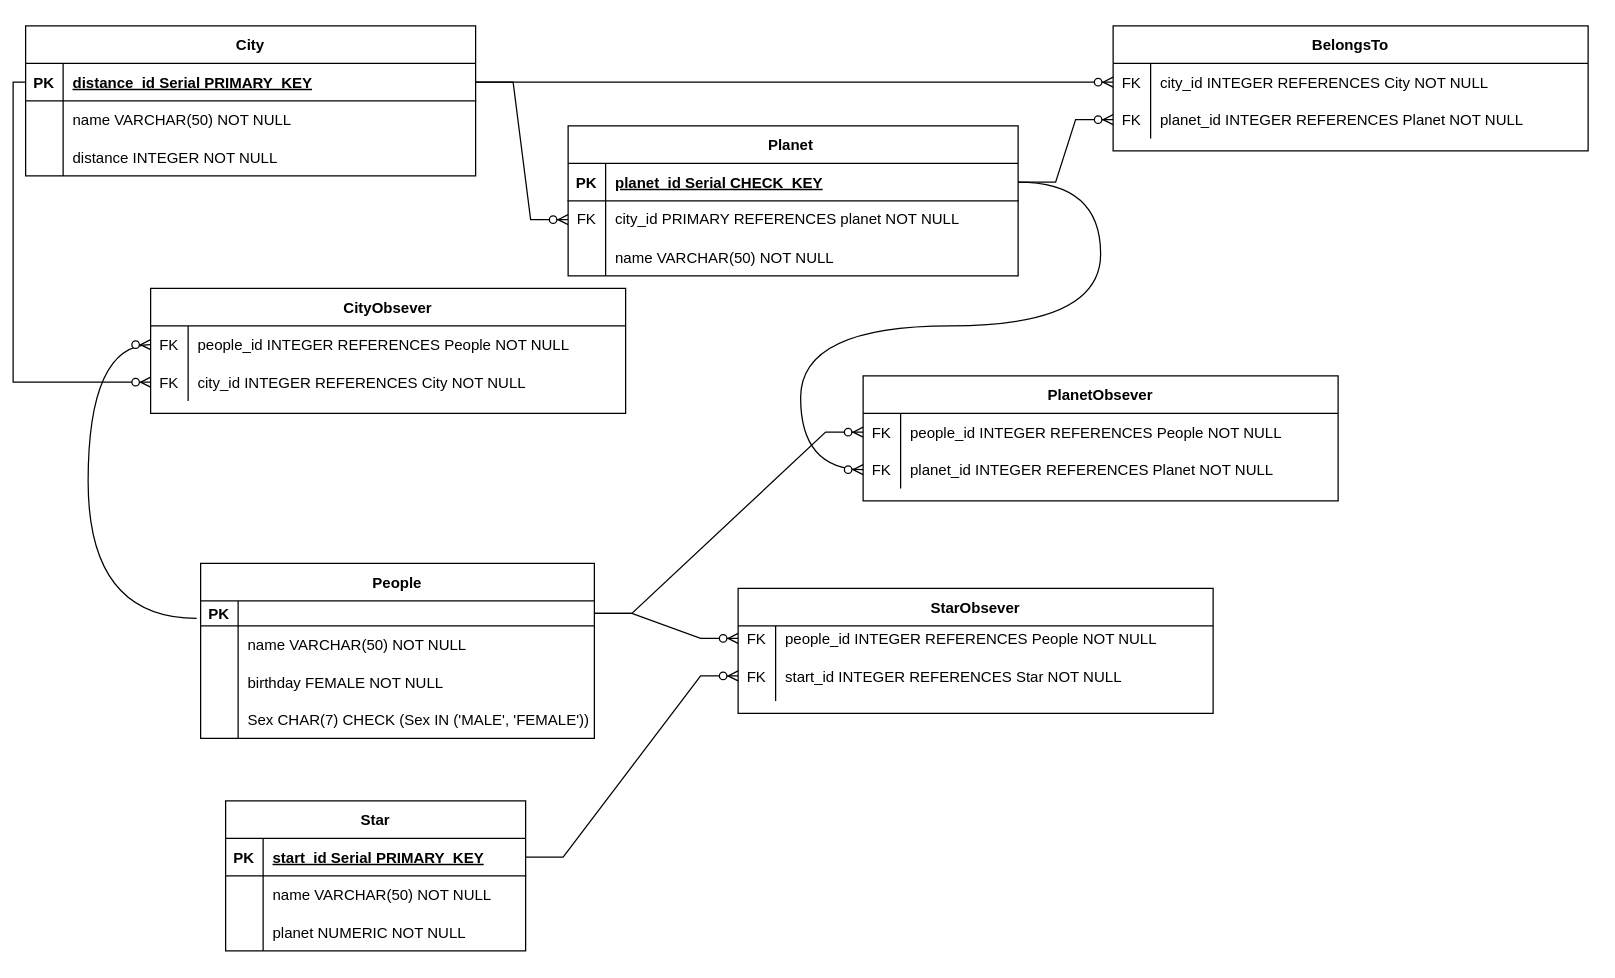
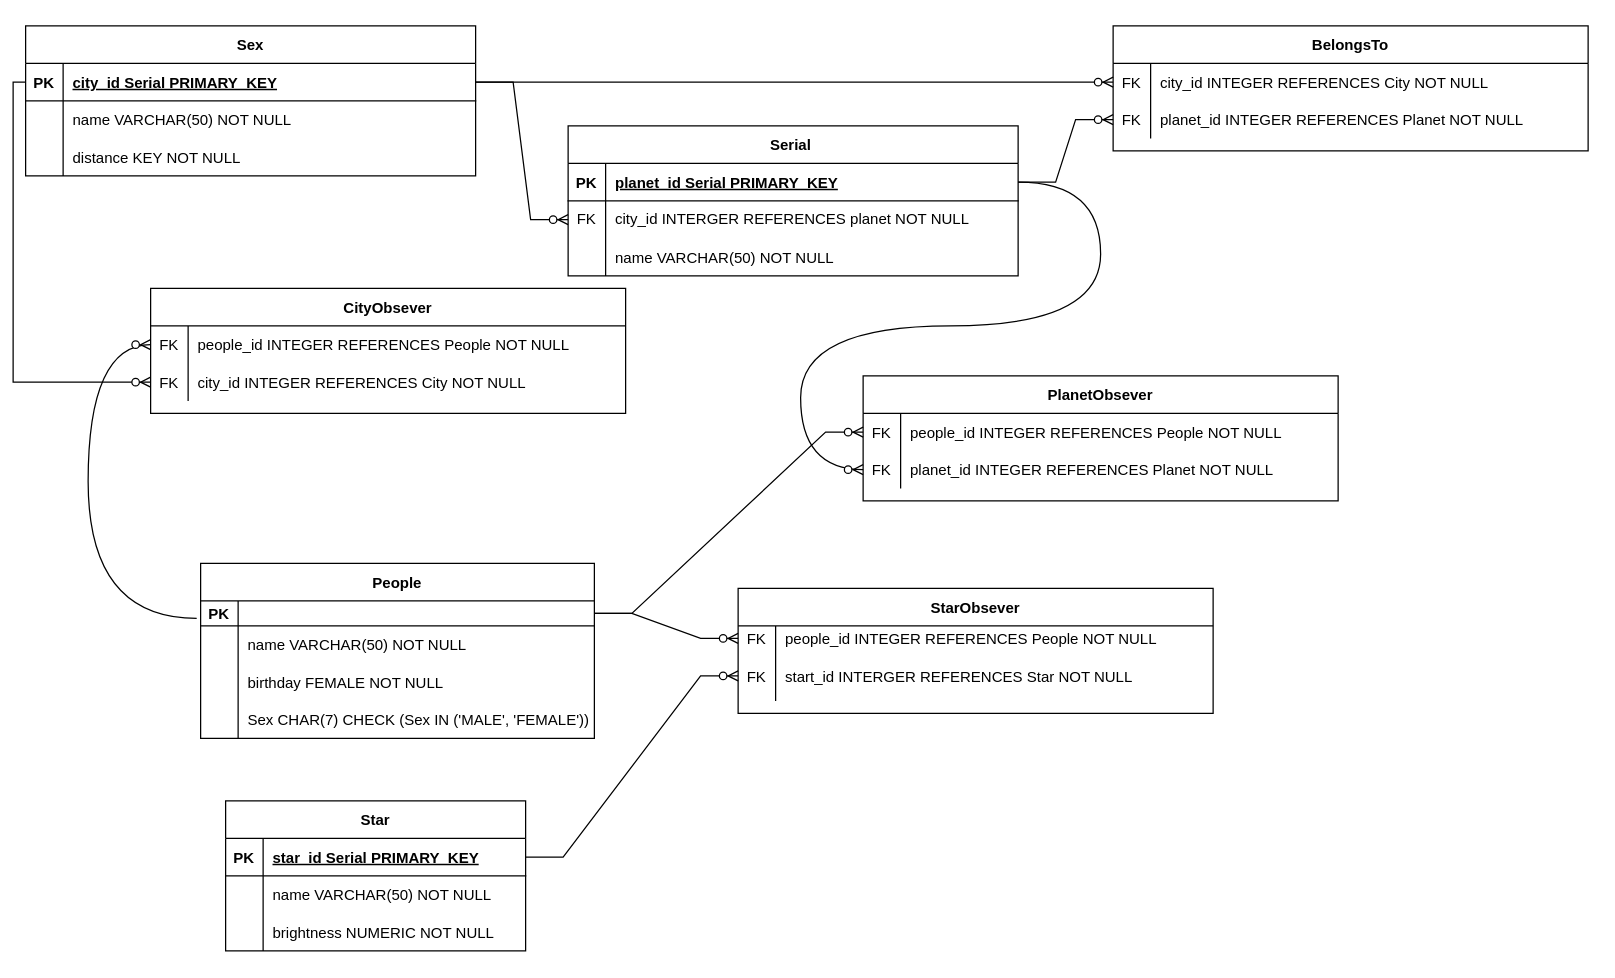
node "City": label "City" -> "Sex"
node "distance_id Serial PRIMARY_KEY": label "distance_id Serial PRIMARY_KEY" -> "city_id Serial PRIMARY_KEY"
node "Planet": label "Planet" -> "Serial"
node "distance INTEGER NOT NULL": label "distance INTEGER NOT NULL" -> "distance KEY NOT NULL"
node "planet_id Serial CHECK_KEY": label "planet_id Serial CHECK_KEY" -> "planet_id Serial PRIMARY_KEY"
node "city_id PRIMARY REFERENCES planet NOT NULL": label "city_id PRIMARY REFERENCES planet NOT NULL" -> "city_id INTERGER REFERENCES planet NOT NULL"
node "start_id INTEGER REFERENCES Star NOT NULL": label "start_id INTEGER REFERENCES Star NOT NULL" -> "start_id INTERGER REFERENCES Star NOT NULL"
node "start_id Serial PRIMARY_KEY": label "start_id Serial PRIMARY_KEY" -> "star_id Serial PRIMARY_KEY"
node "planet NUMERIC NOT NULL": label "planet NUMERIC NOT NULL" -> "brightness NUMERIC NOT NULL"
